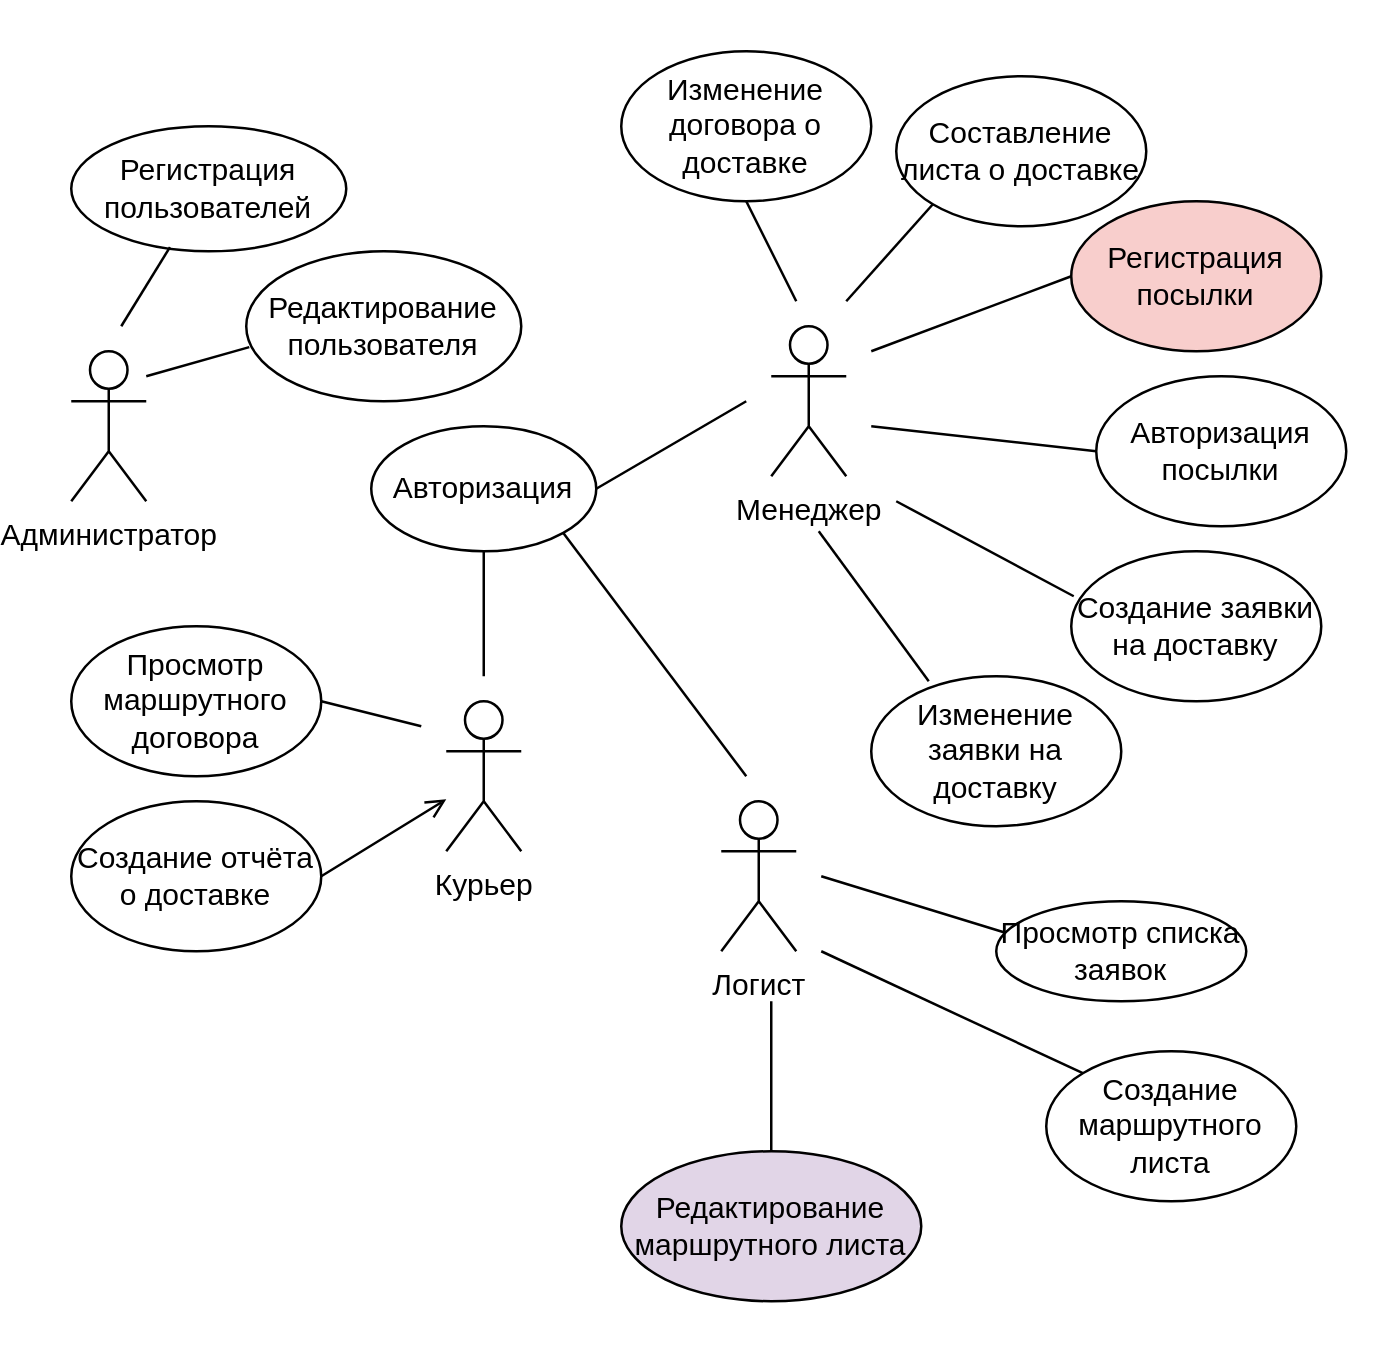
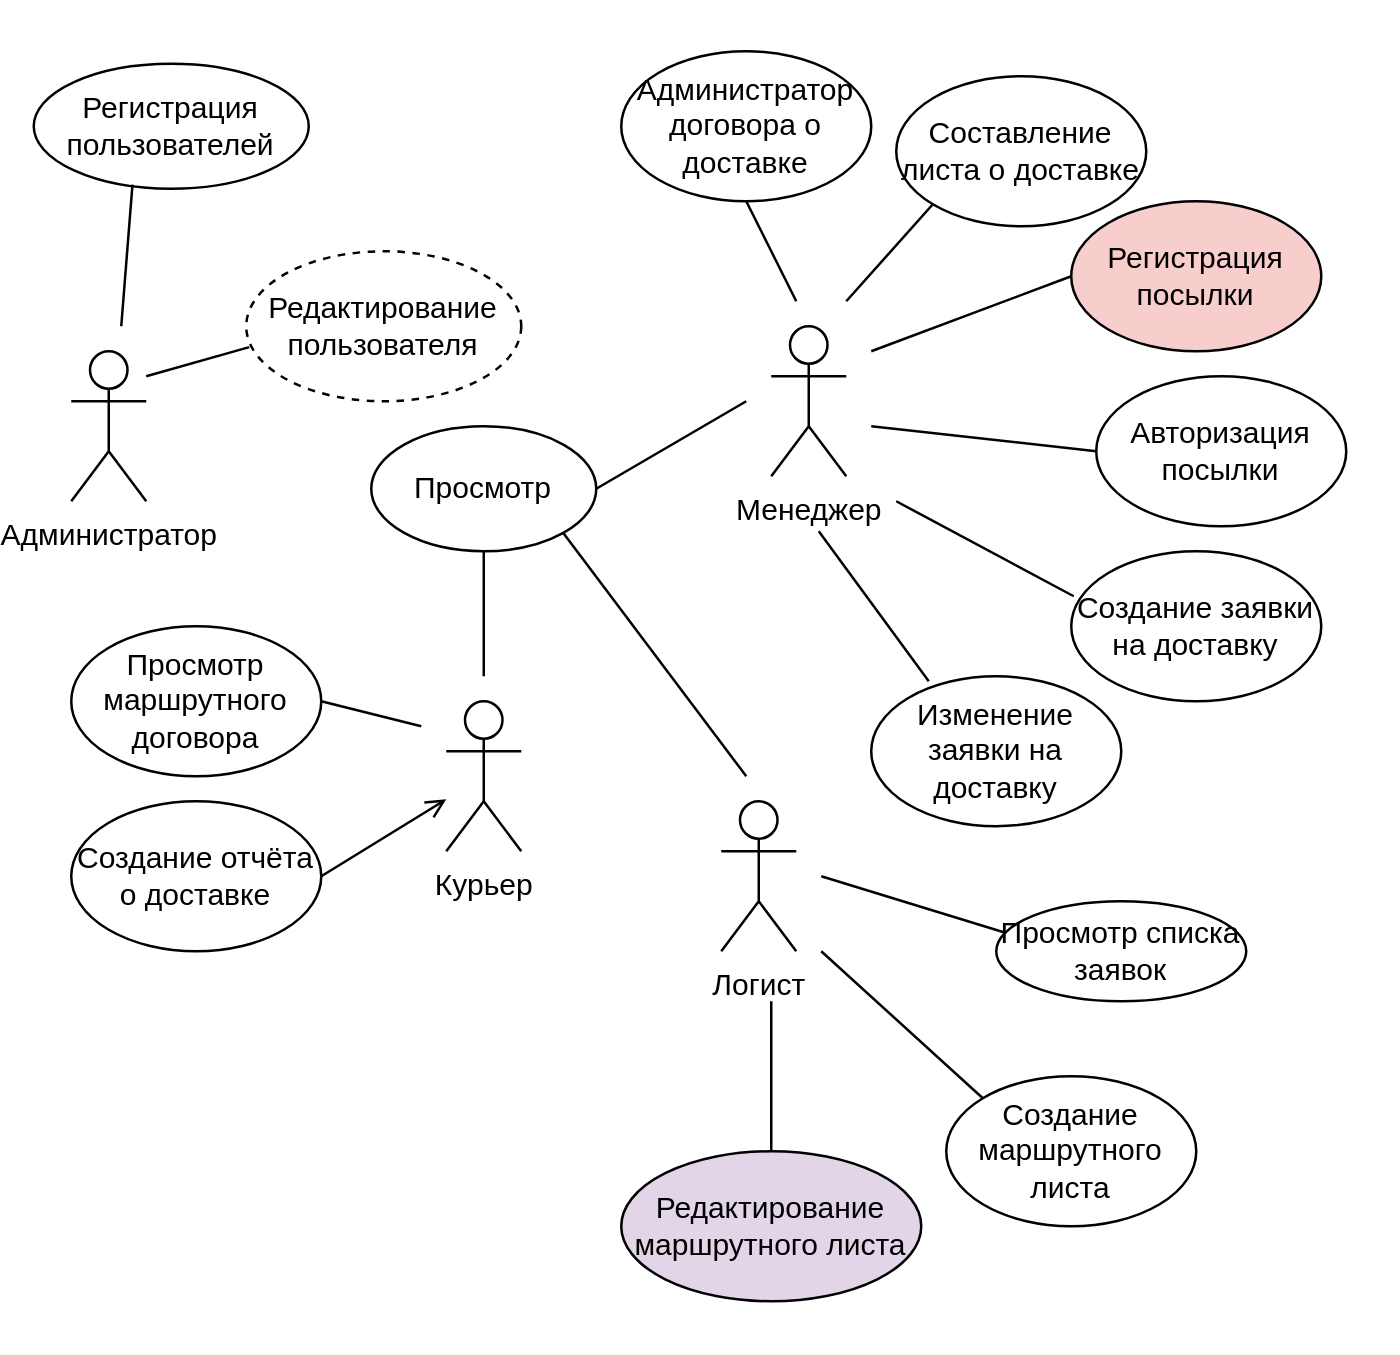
node "Изменение договора о доставке": label "Изменение договора о доставке" -> "Администратор договора о доставке"
node "Регистрация пользователей": moved (209, 189) -> (171, 126)
node "Редактирование пользователя": style solid -> dashed
node "Авторизация": label "Авторизация" -> "Просмотр"
node "Создание маршрутного листа": moved (1171, 1126) -> (1071, 1151)
